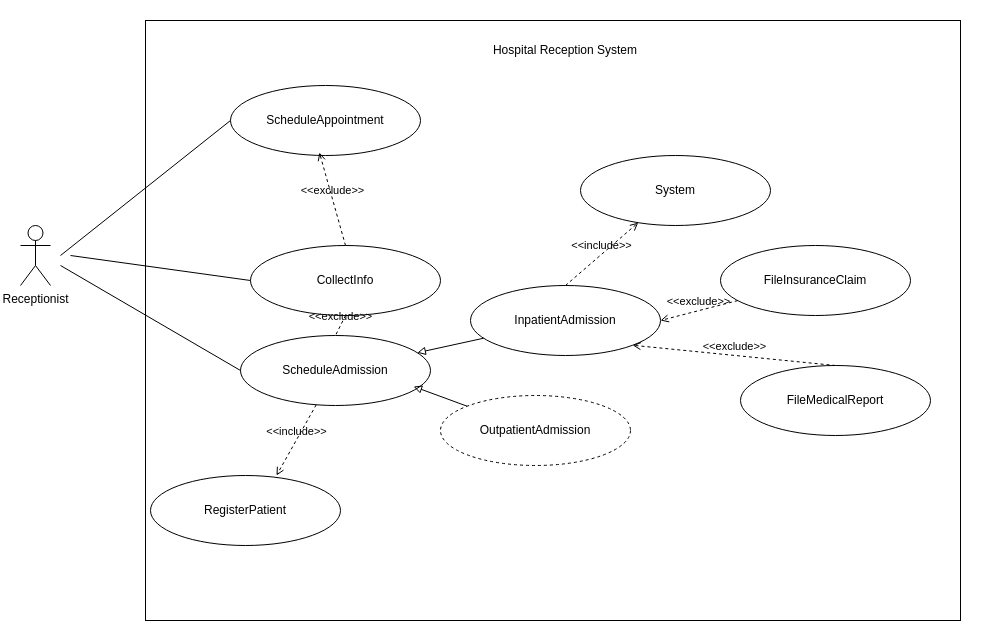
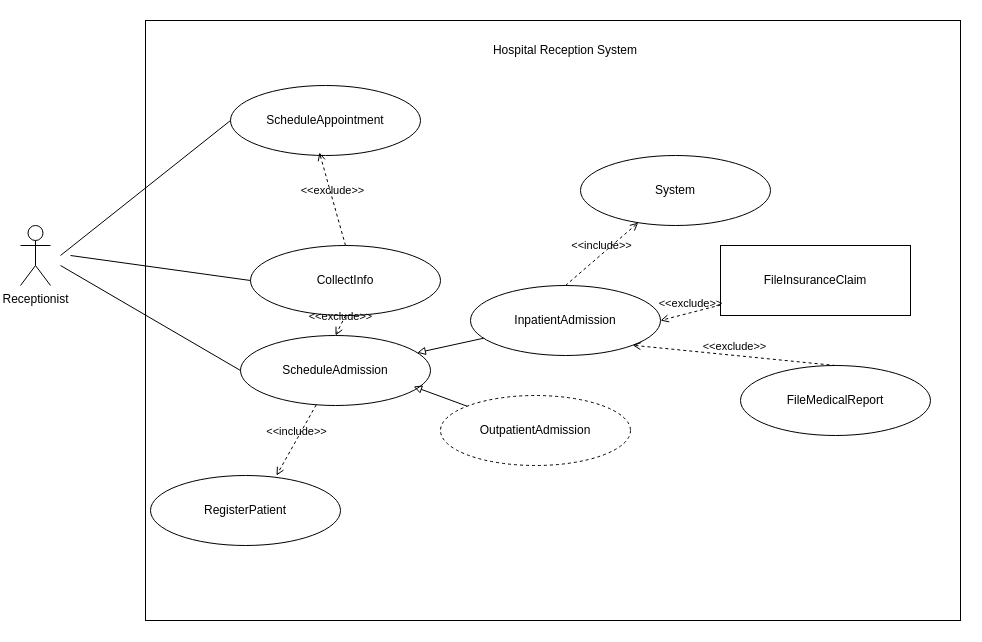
node "FileInsuranceClaim": shape ellipse -> rectangle
edge "CollectInfo" -- "ScheduleAdmission": arrowhead none -> open
